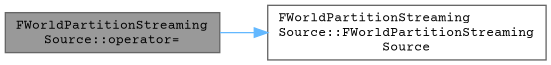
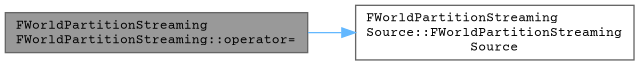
node "FWorldPartitionStreaming Source::operator=": label "FWorldPartitionStreaming Source::operator=" -> "FWorldPartitionStreaming FWorldPartitionStreaming::operator="
